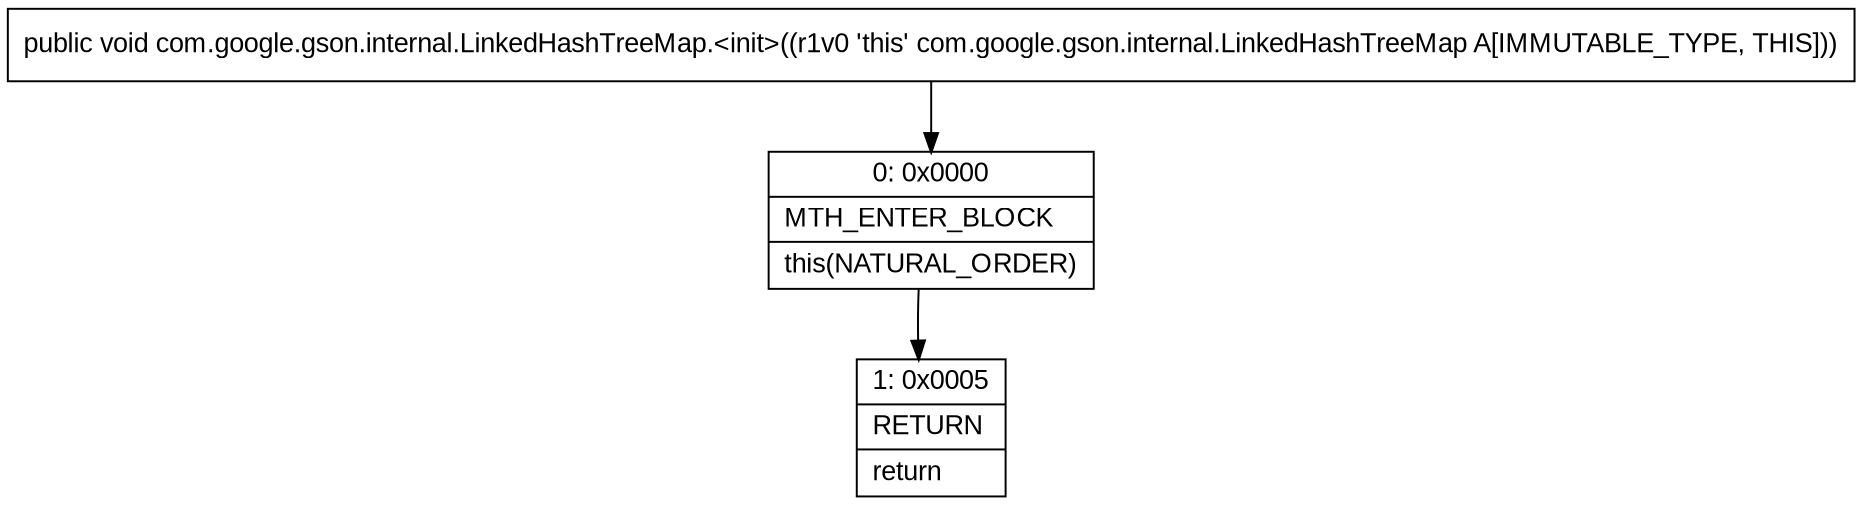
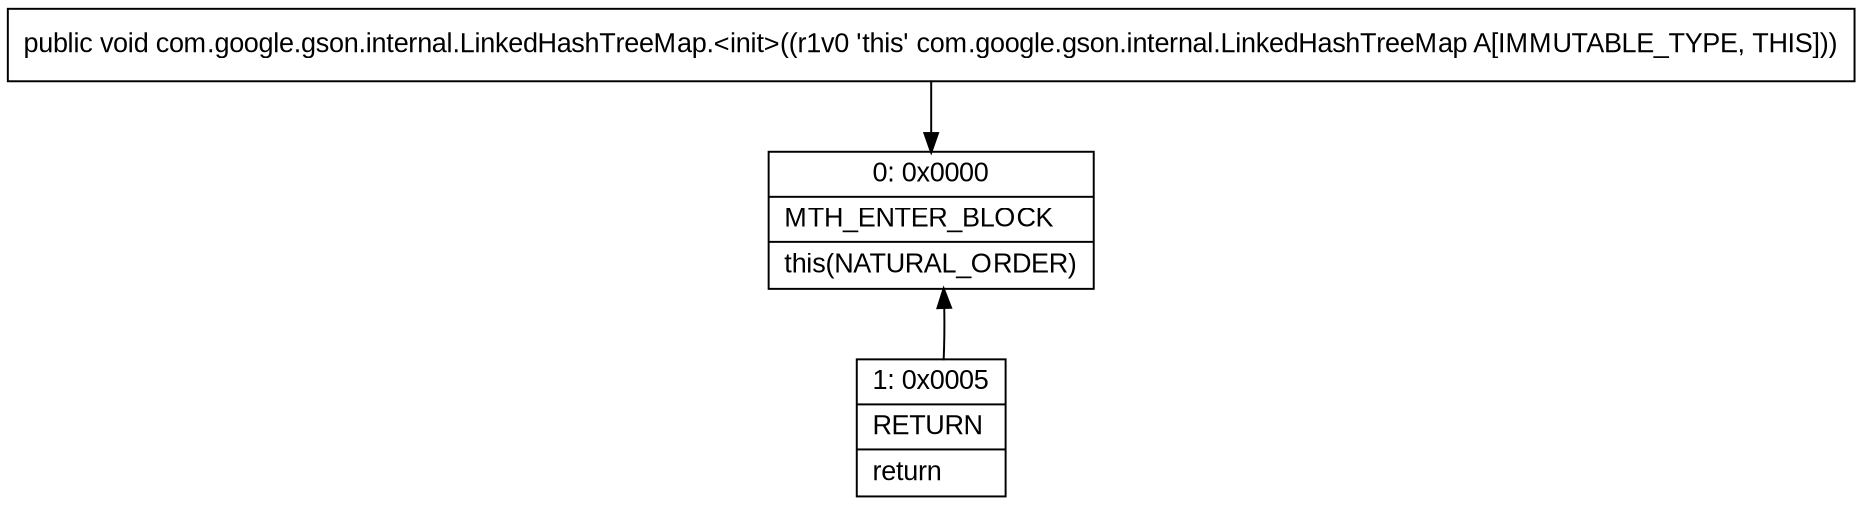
edge "0: 0x0000" -> "1: 0x0005": reversed
